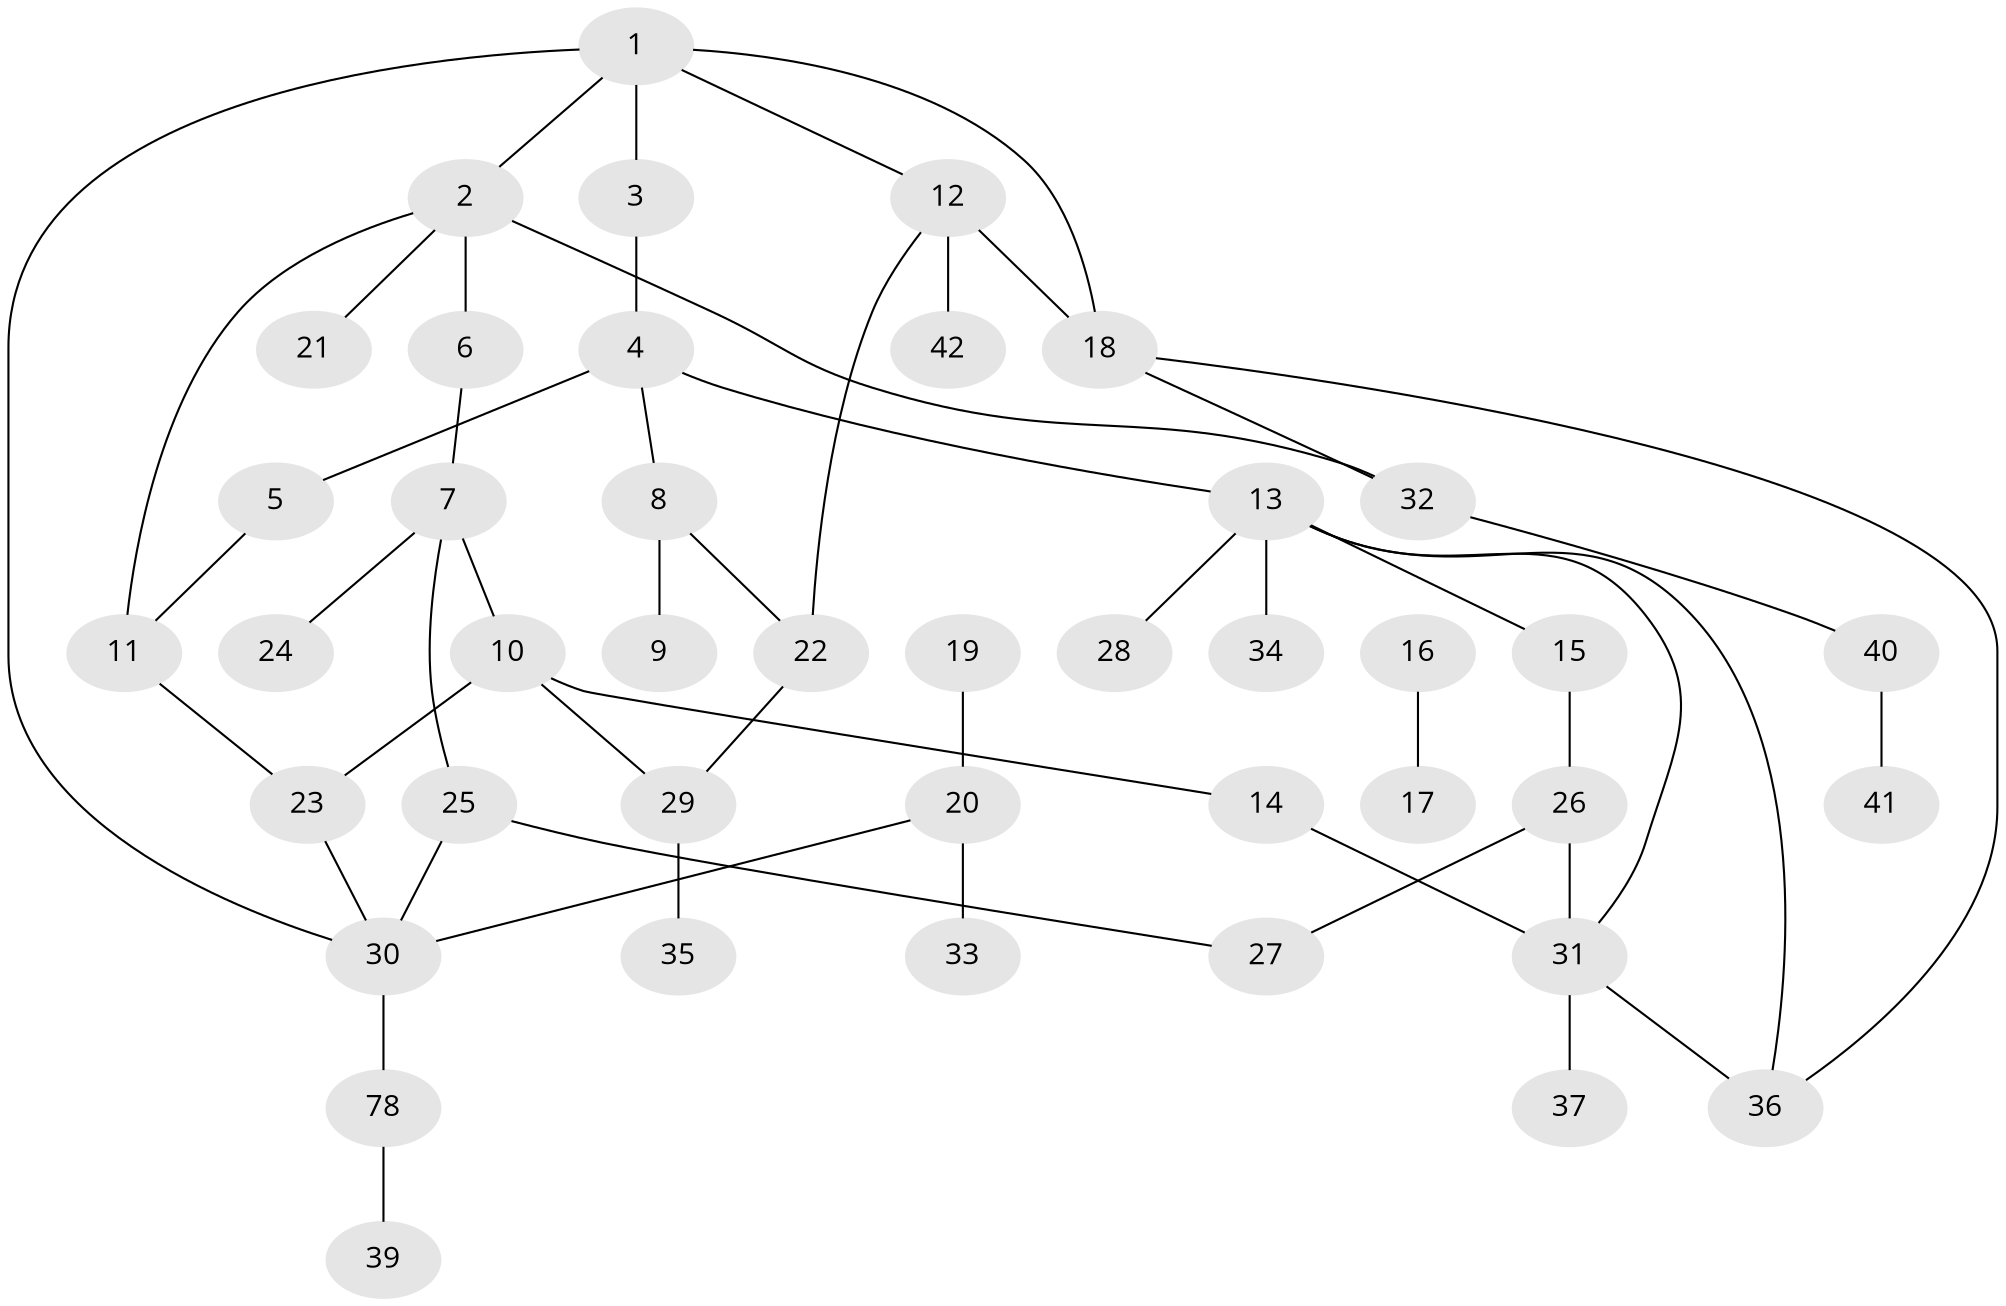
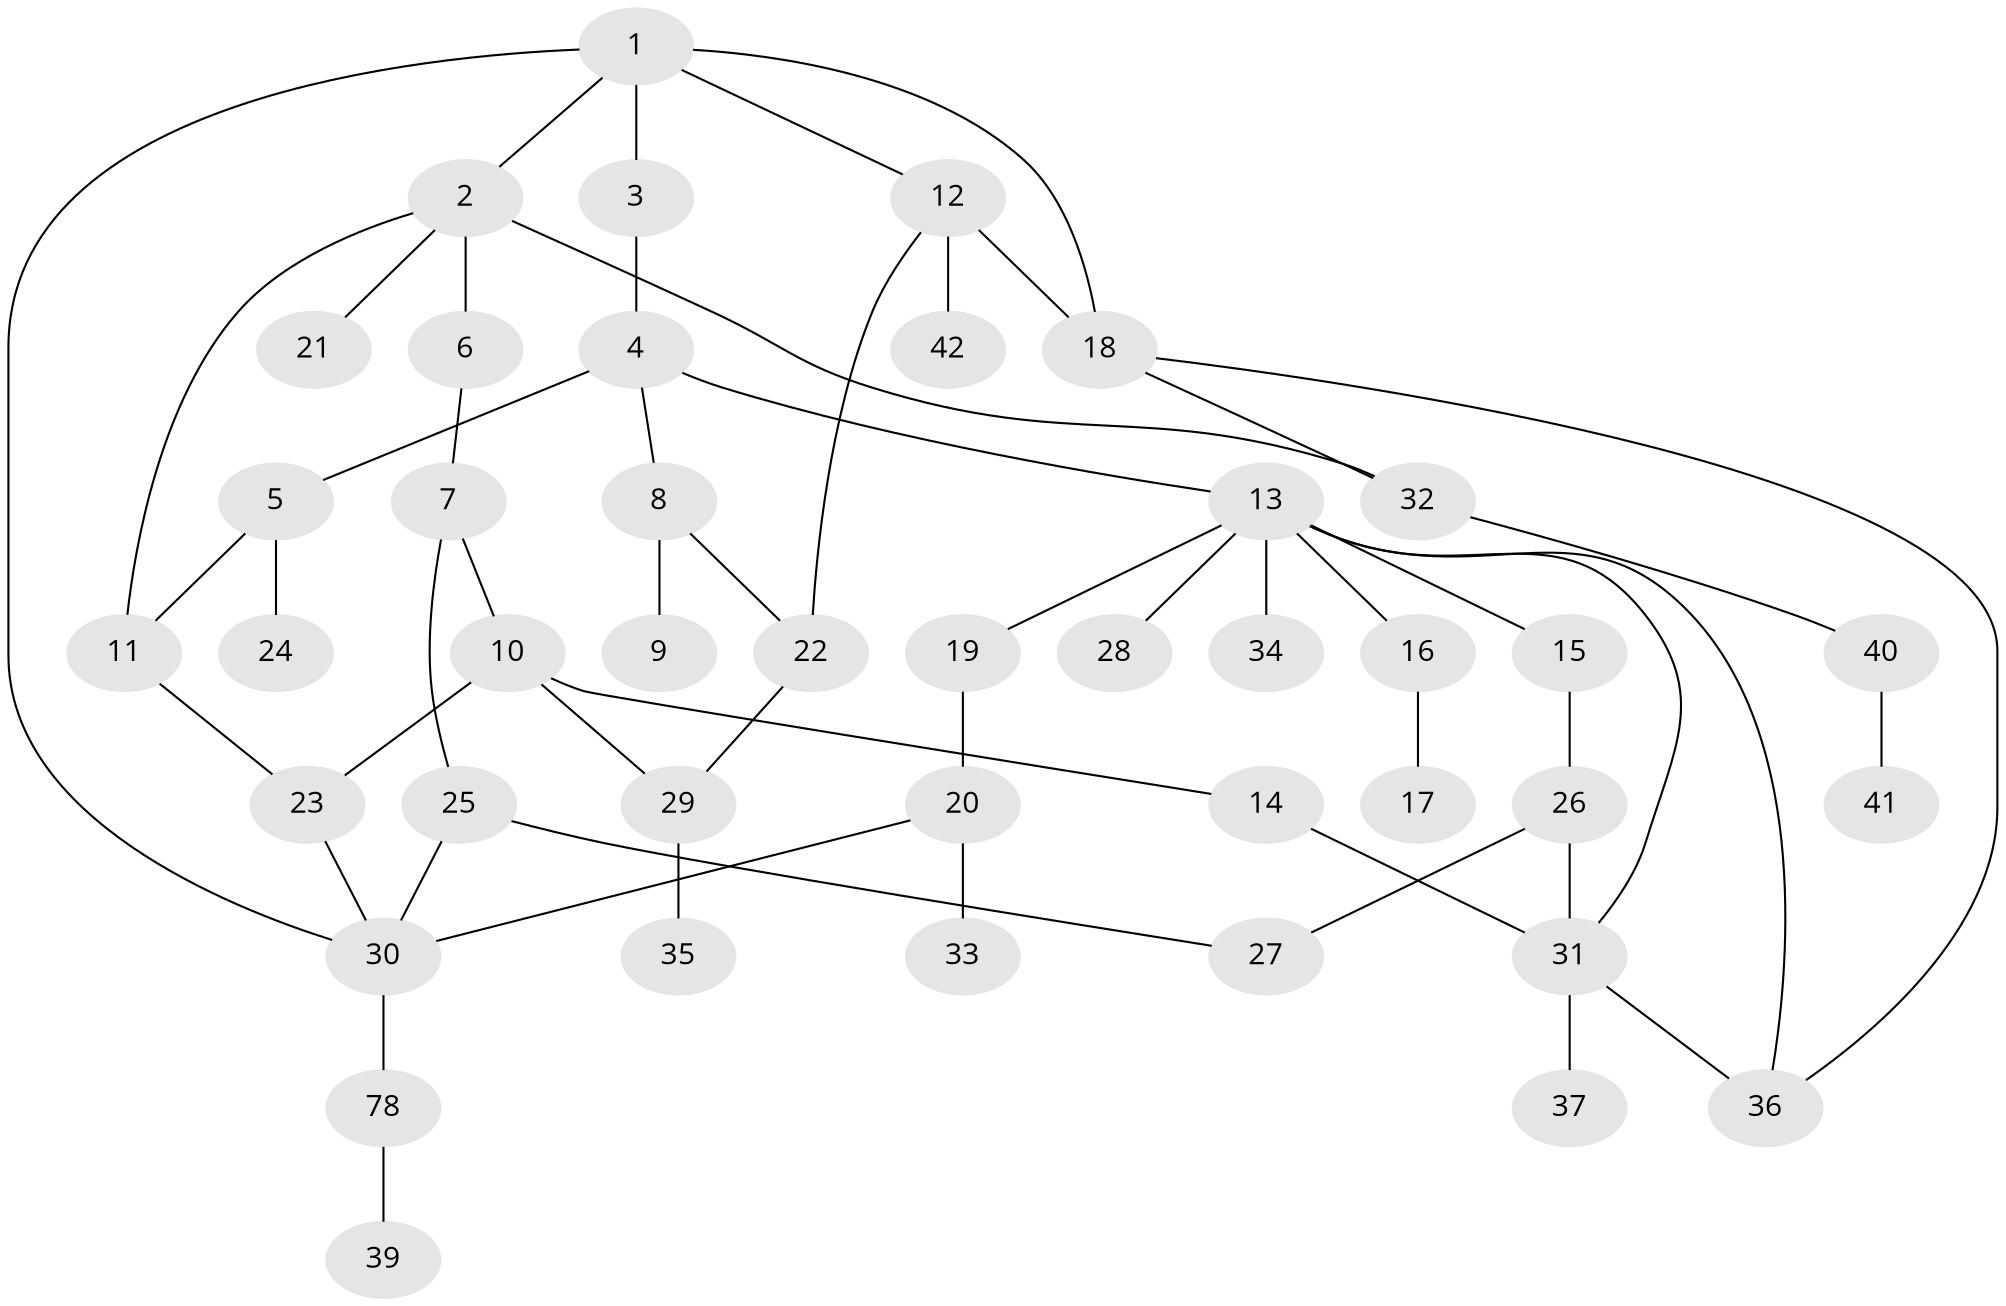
edge "13" -- "19": added
edge "13" -- "16": added
edge "7" -- "24": now "5" -- "24"
